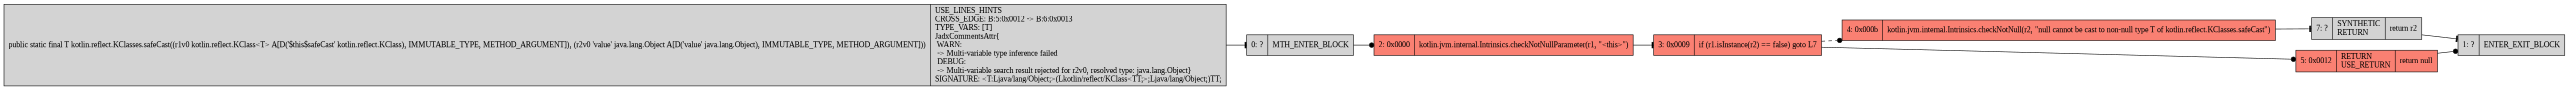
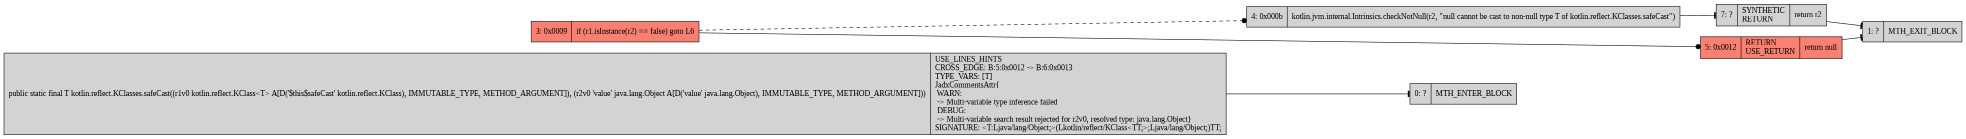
node "4: 0x000b": fillcolor salmon -> lightgrey
node "2: 0x0000": removed
node "3: 0x0009": text "if (r1.isInstance(r2) == false) goto L7" -> "if (r1.isInstance(r2) == false) goto L6"
node "1: ?": text "ENTER_EXIT_BLOCK" -> "MTH_EXIT_BLOCK"
edge "5: 0x0012" -> "1: ?": arrowhead dot -> tee
